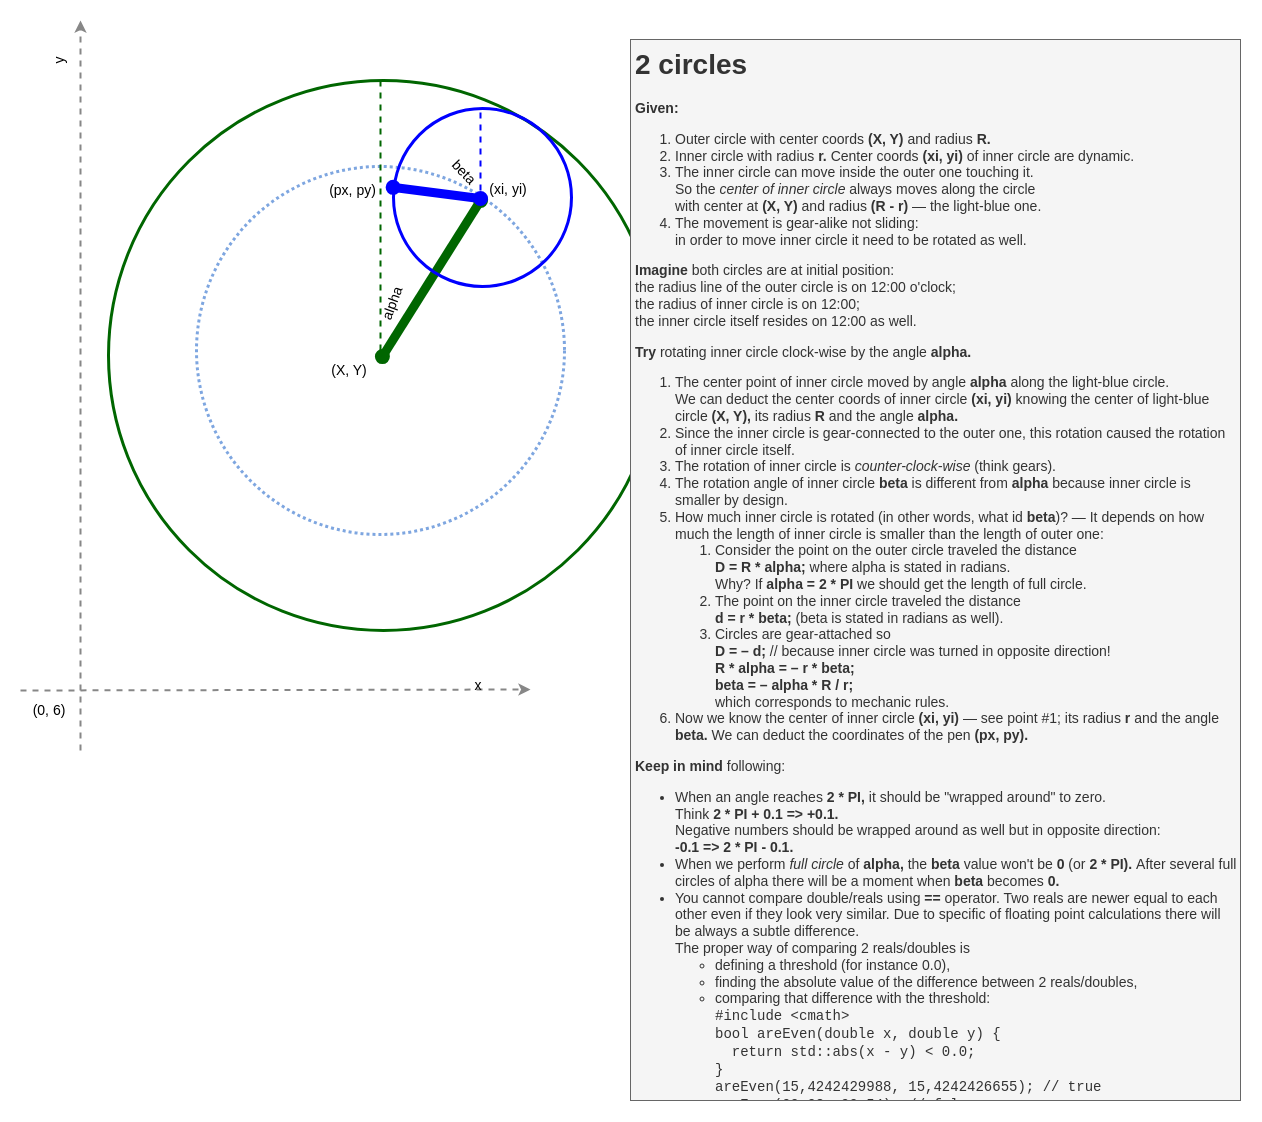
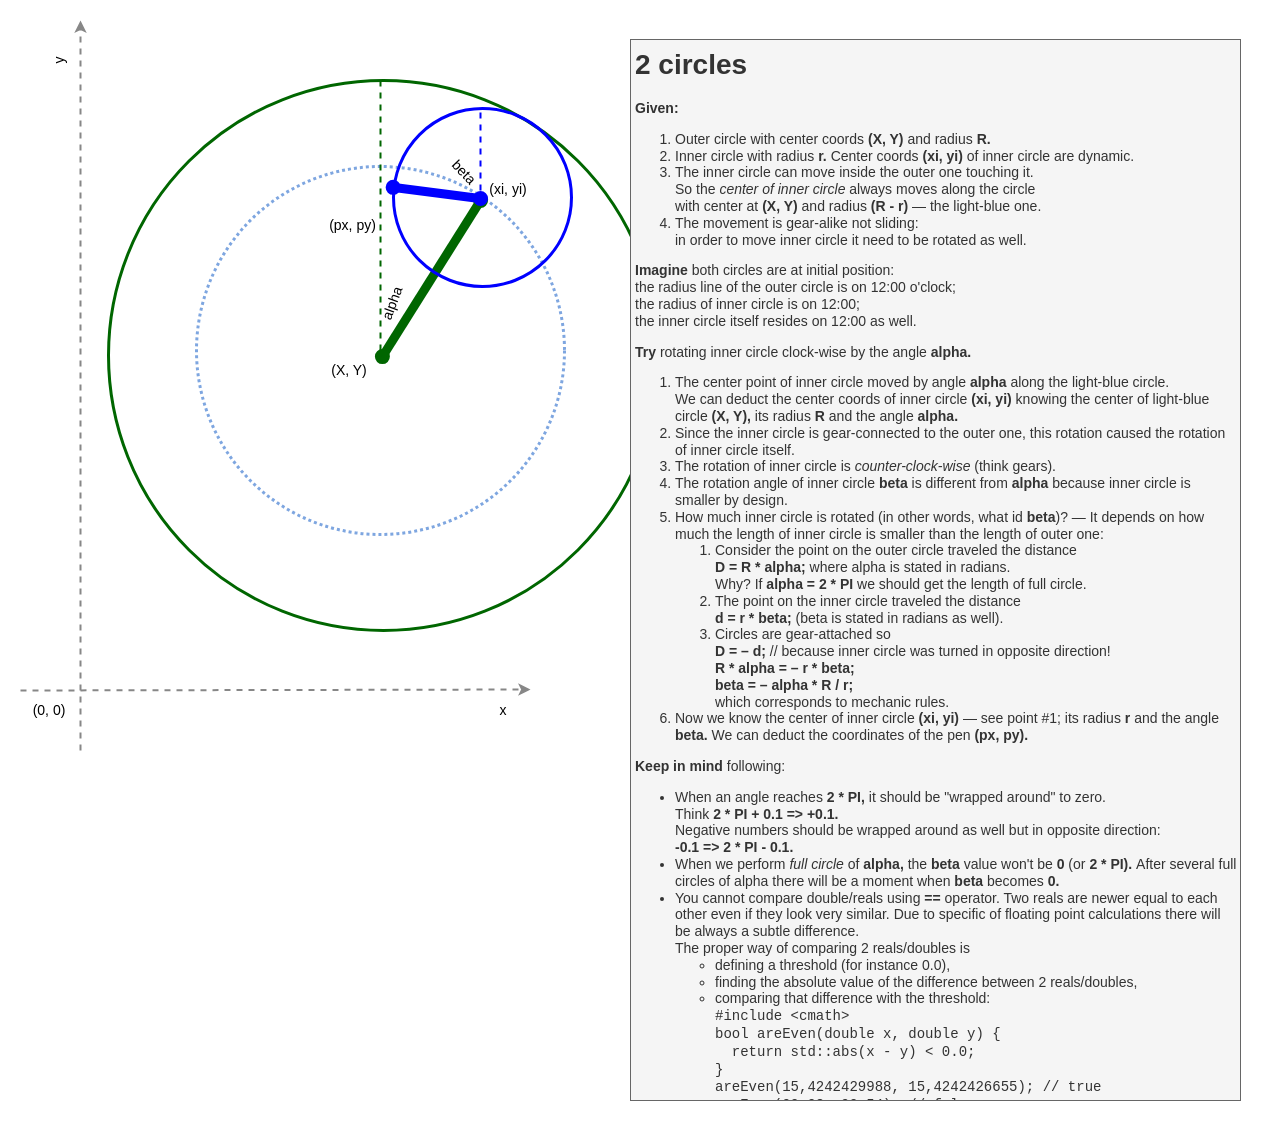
node "(px, py)": moved (353, 191) -> (353, 226)
node "x": moved (479, 686) -> (504, 711)
node "(0, 6)": label "(0, 6)" -> "(0, 0)"
